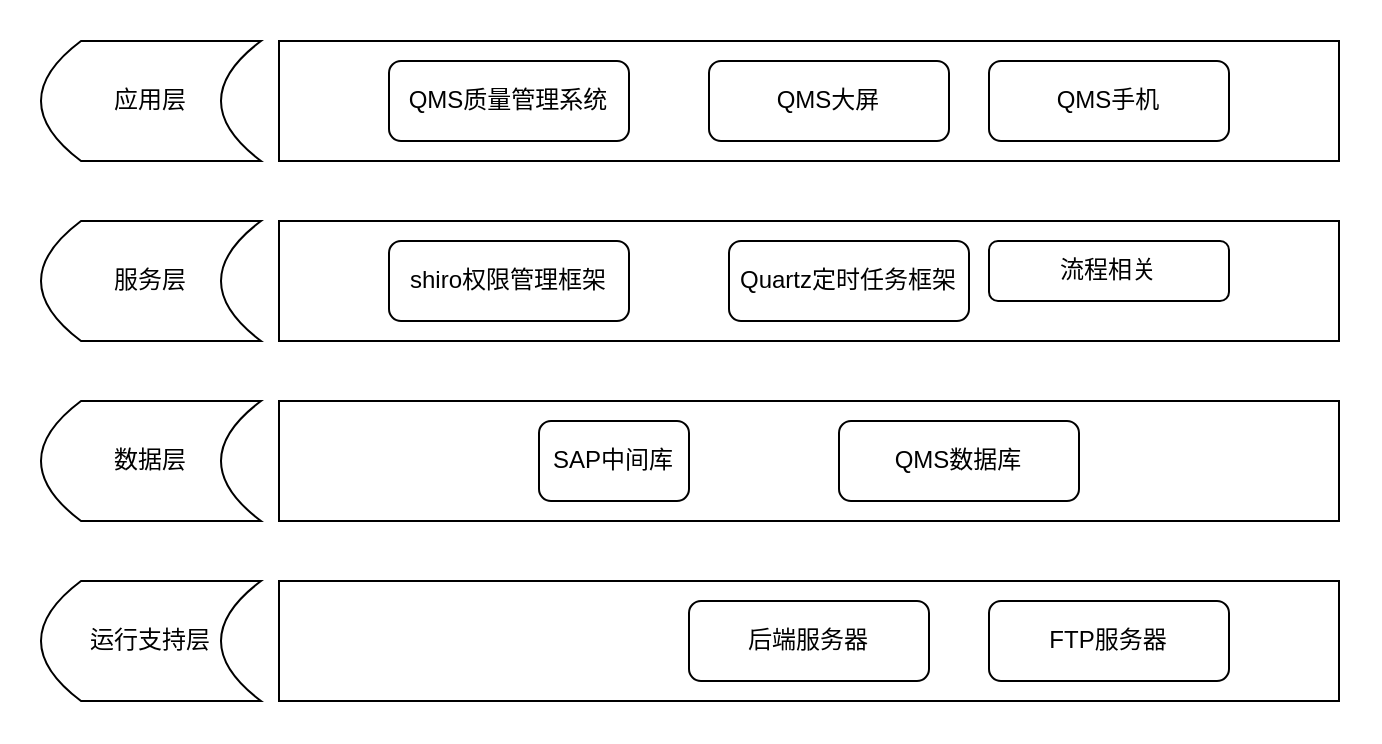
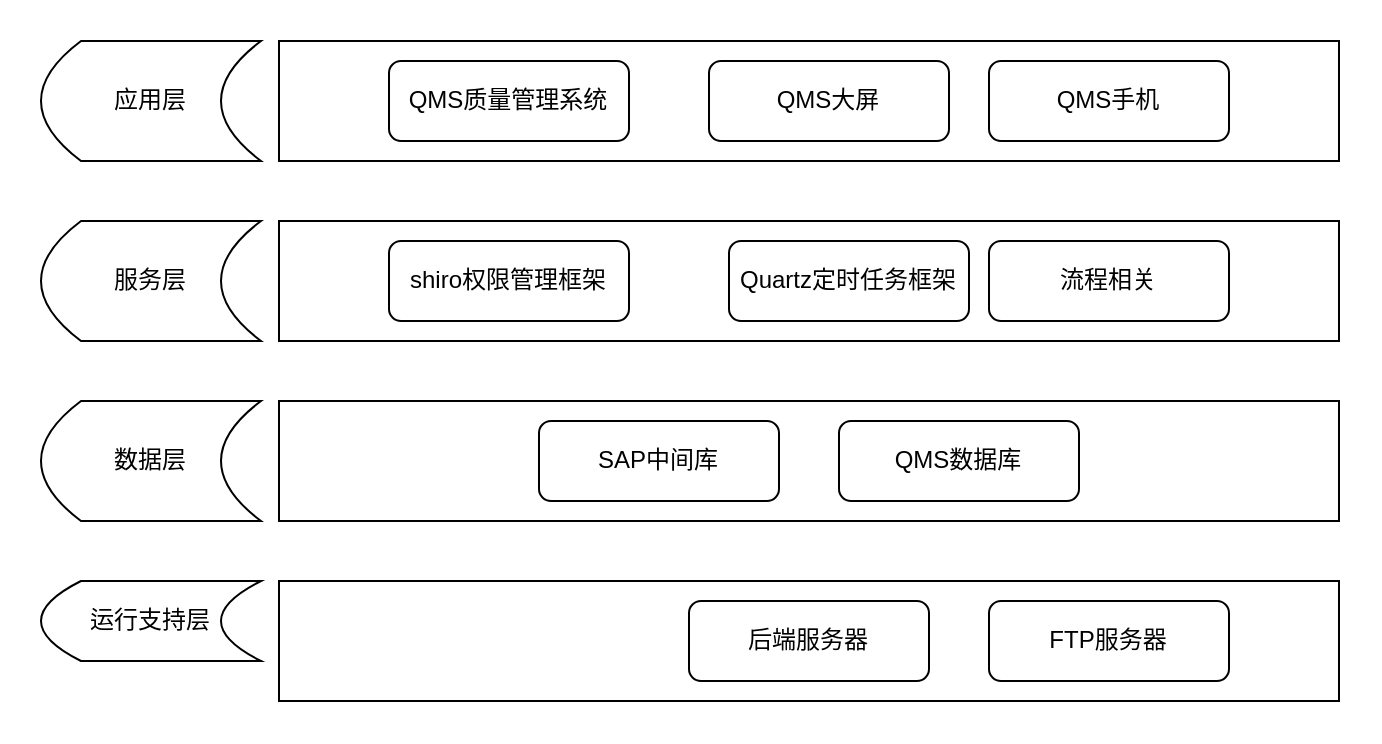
node "流程相关": size 240x60 -> 240x80
node "SAP中间库": size 150x80 -> 240x80
node "运行支持层": size 220x120 -> 220x80
